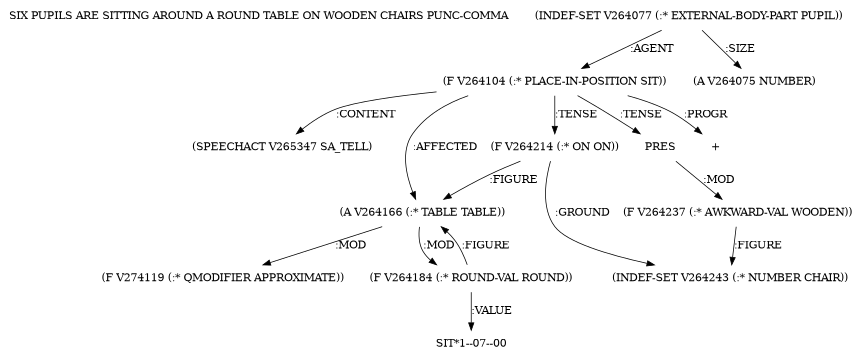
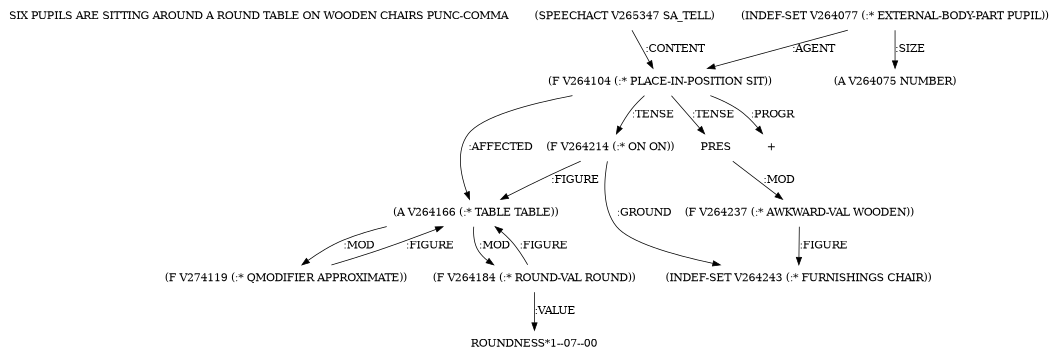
edge "(F V264104 (:* PLACE-IN-POSITION SIT))" -> "(SPEECHACT V265347 SA_TELL)": reversed
edge "(F V274119 (:* QMODIFIER APPROXIMATE))" -> "(A V264166 (:* TABLE TABLE))": added, label ":FIGURE"
node "(INDEF-SET V264243 (:* NUMBER CHAIR))": label "(INDEF-SET V264243 (:* NUMBER CHAIR))" -> "(INDEF-SET V264243 (:* FURNISHINGS CHAIR))"
node "SIT*1--07--00": label "SIT*1--07--00" -> "ROUNDNESS*1--07--00"
